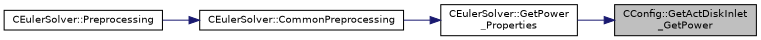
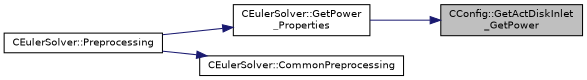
edge "CEulerSolver::CommonPreprocessing" -> "CEulerSolver::GetPower _Properties": now "CEulerSolver::Preprocessing" -> "CEulerSolver::GetPower _Properties"
